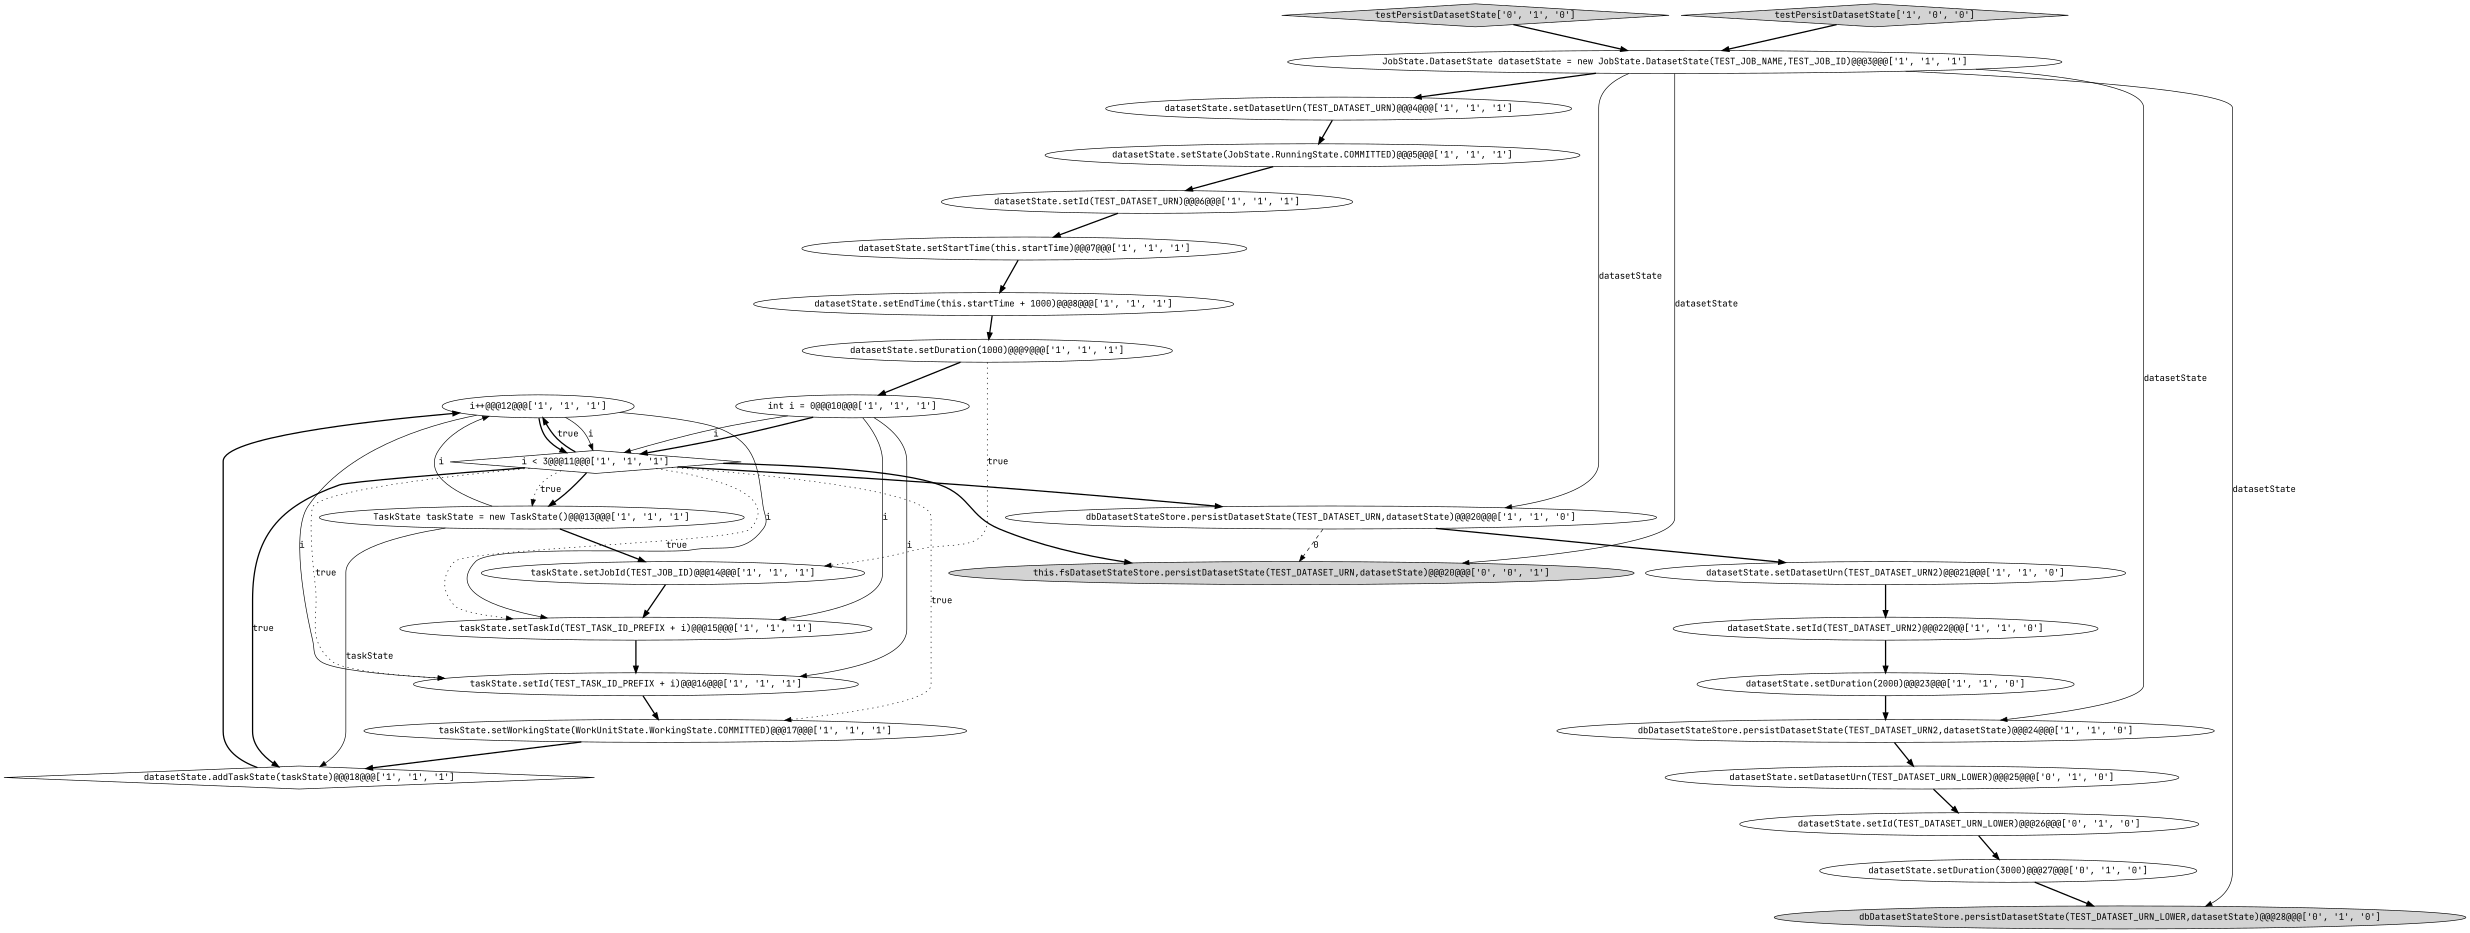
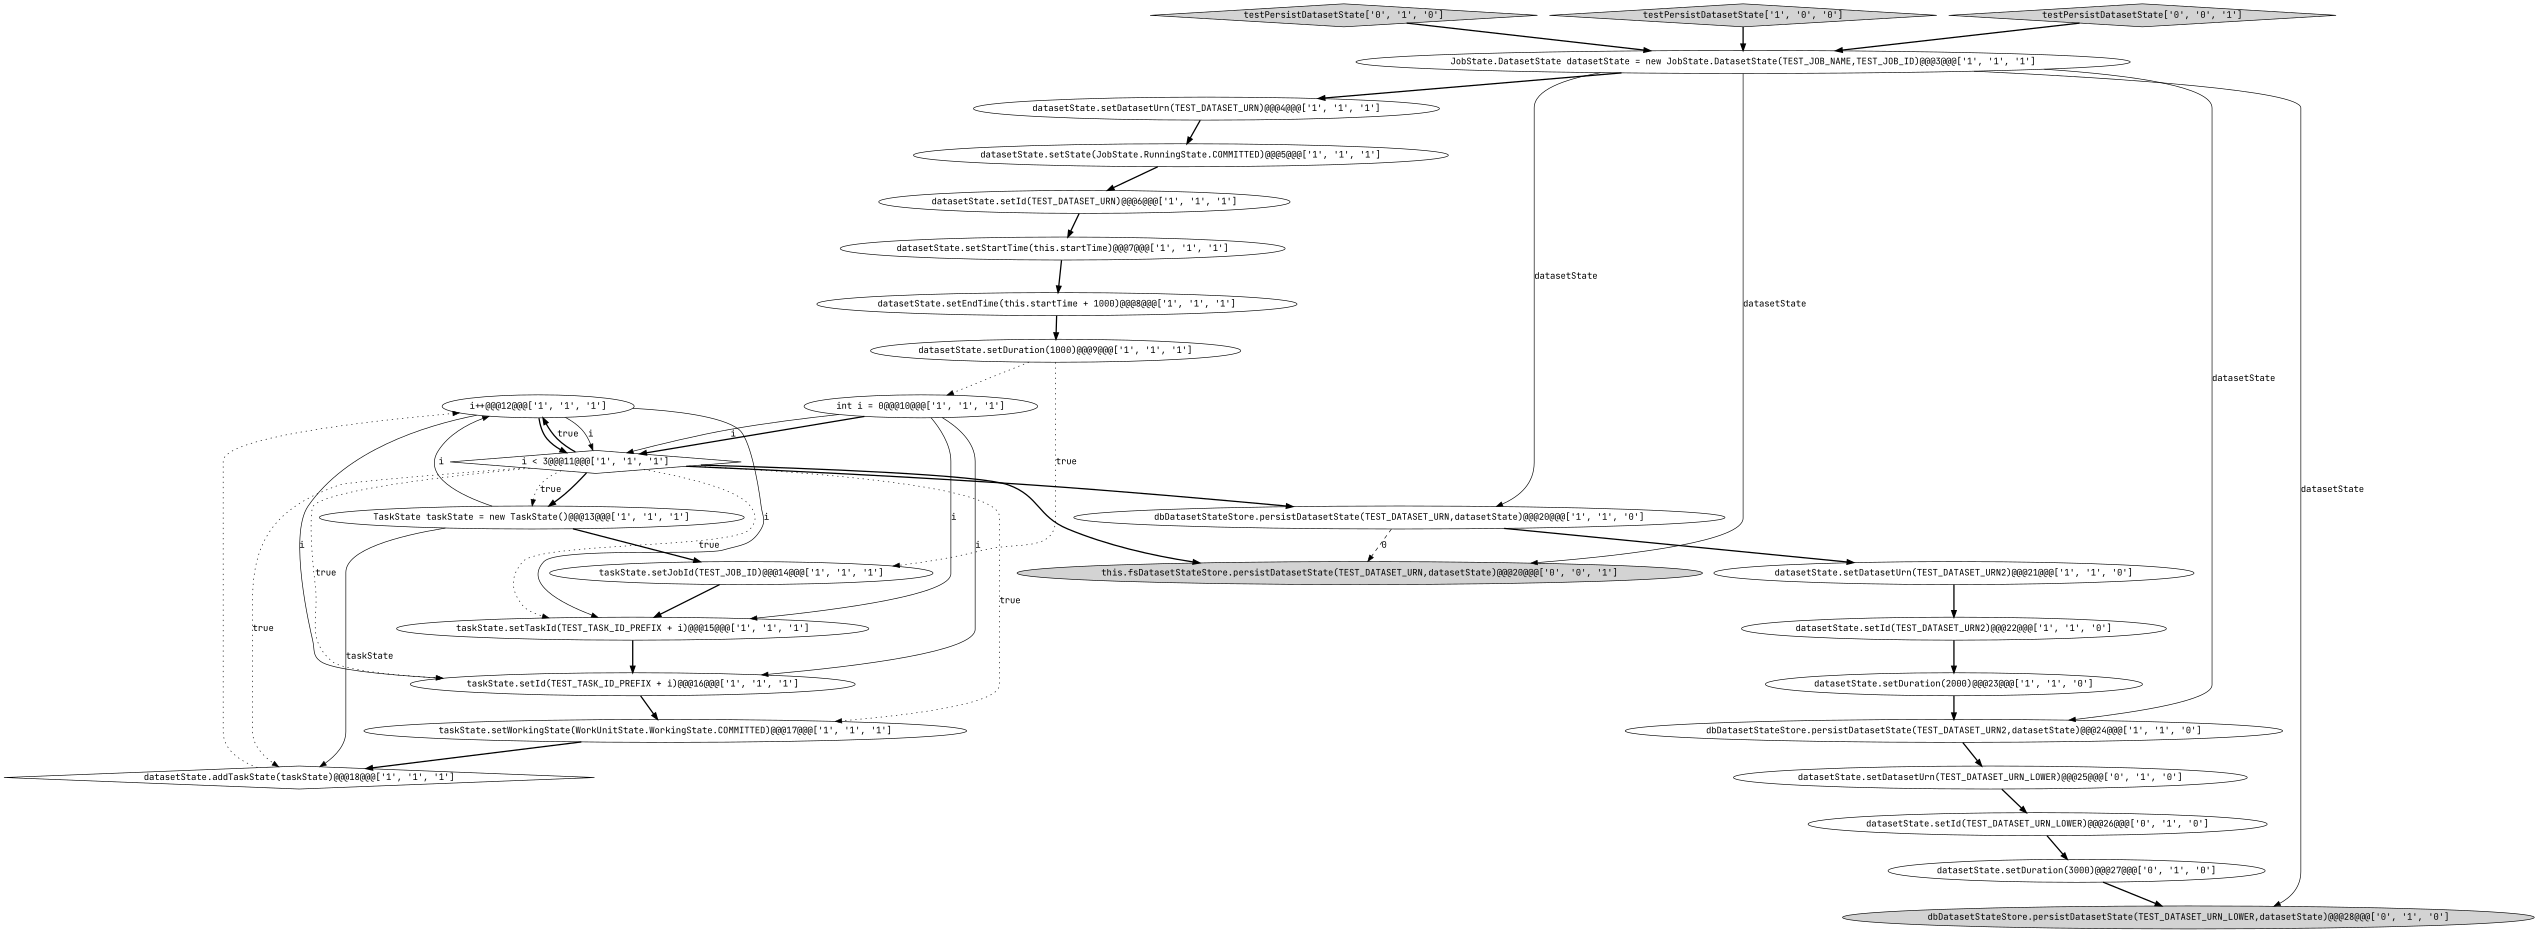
node "testPersistDatasetState['0', '0', '1']": added
edge "datasetState.setDuration(1000)@@@9@@@['1', '1', '1']" -> "int i = 0@@@10@@@['1', '1', '1']": style bold -> dotted
edge "datasetState.addTaskState(taskState)@@@18@@@['1', '1', '1']" -> "i++@@@12@@@['1', '1', '1']": style bold -> dotted
edge "i < 3@@@11@@@['1', '1', '1']" -> "datasetState.addTaskState(taskState)@@@18@@@['1', '1', '1']": style bold -> dotted
